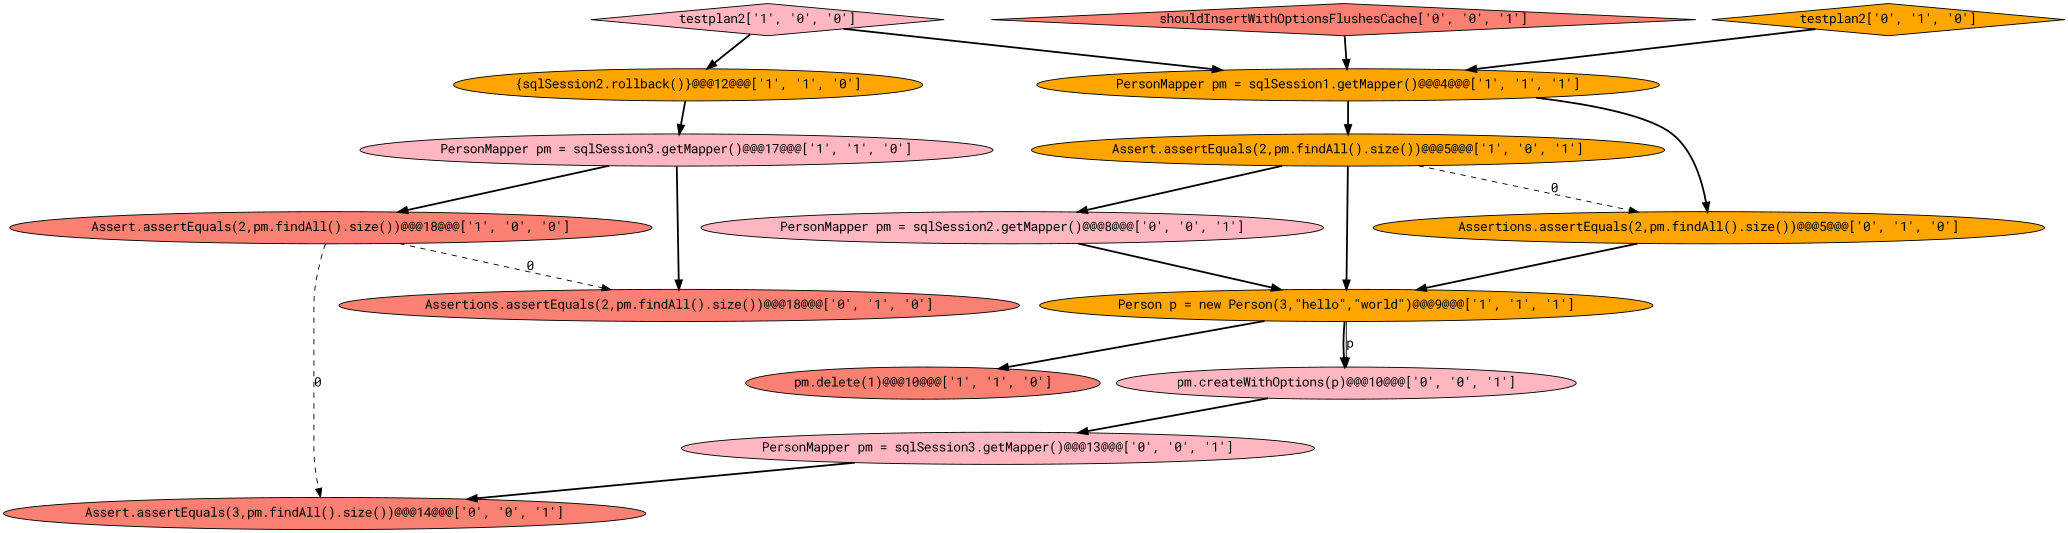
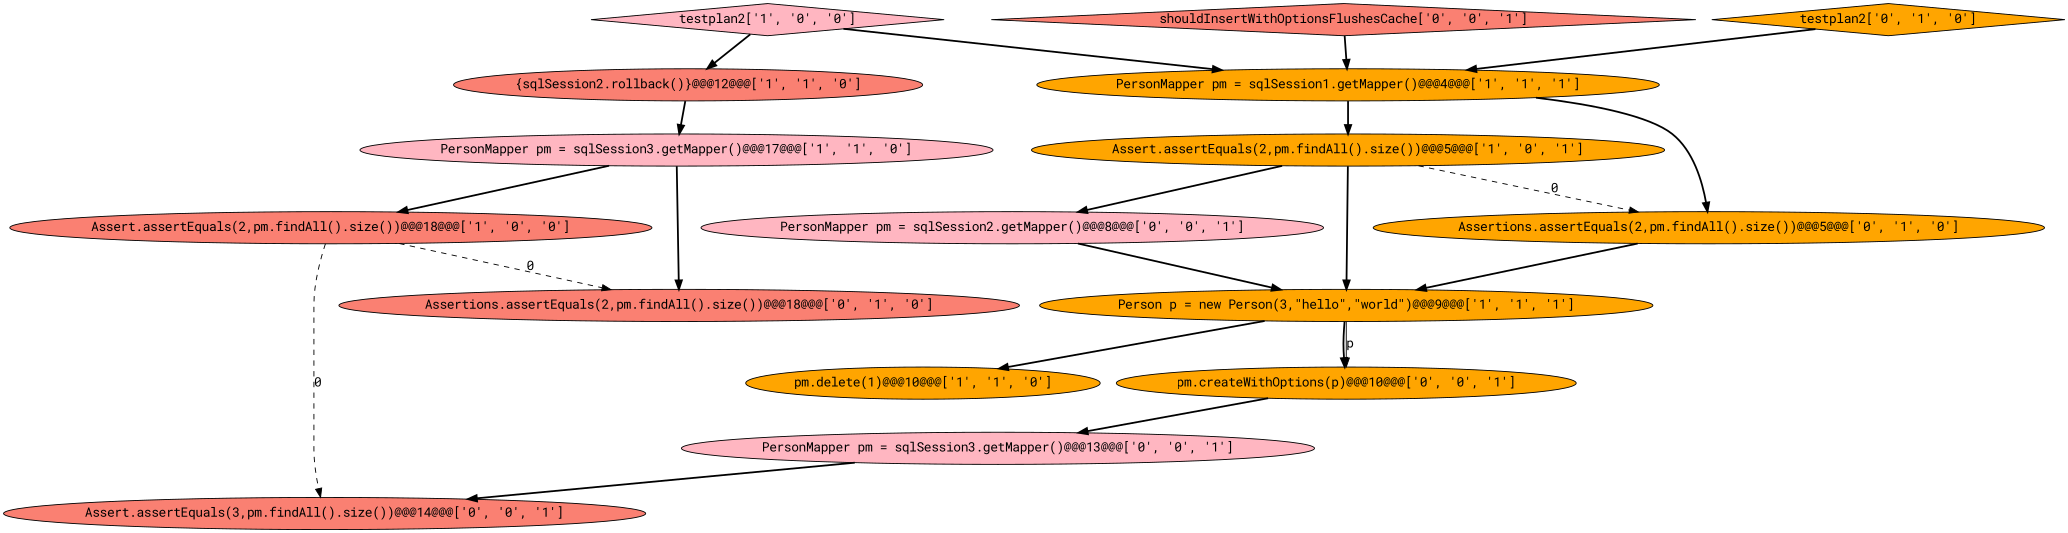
node "{sqlSession2.rollback()}@@@12@@@['1', '1', '0']": fillcolor orange -> salmon
node "pm.delete(1)@@@10@@@['1', '1', '0']": fillcolor salmon -> orange
node "pm.createWithOptions(p)@@@10@@@['0', '0', '1']": fillcolor lightpink -> orange
